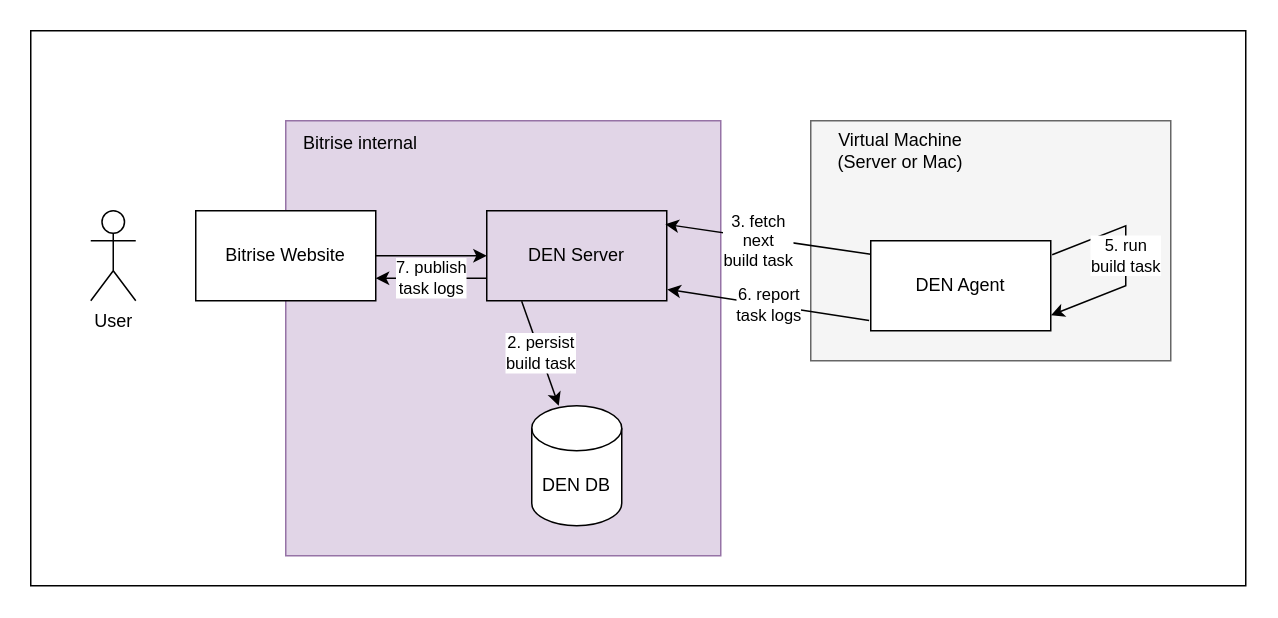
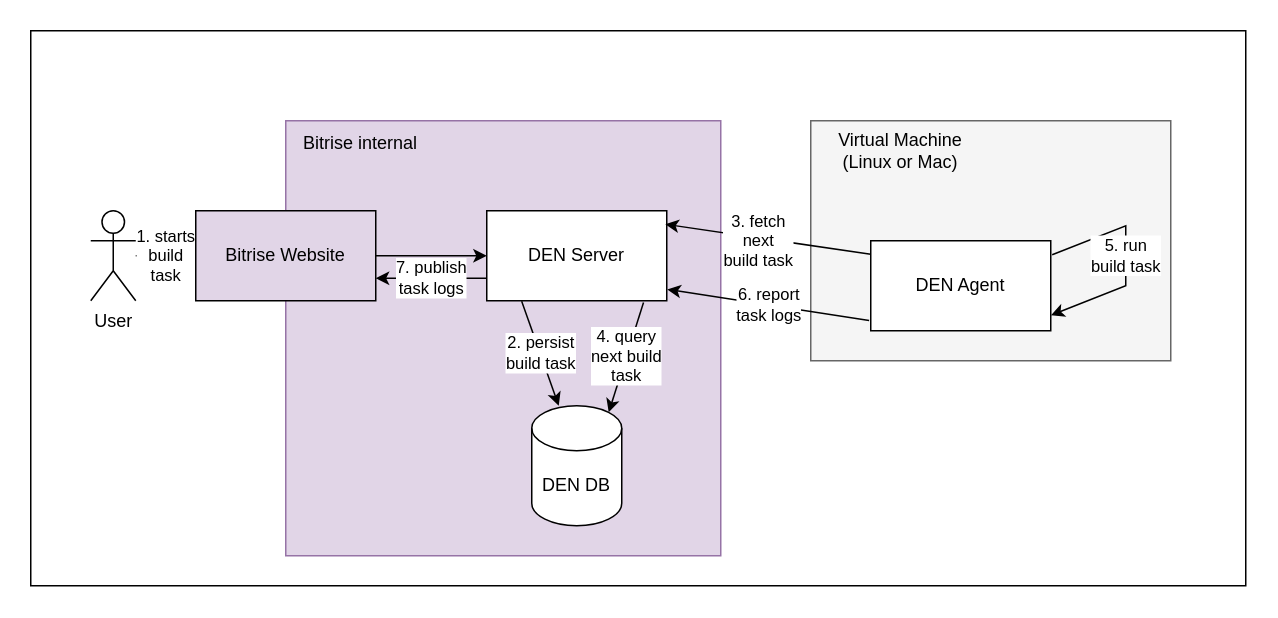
node "Virtual Machine (Server or Mac)": label "Virtual Machine (Server or Mac)" -> "Virtual Machine (Linux or Mac)"
edge "User" -> "Bitrise Website": added, label "1. starts build task"
node "Bitrise Website": fillcolor #ffffff -> #e1d5e7
node "DEN Server": fillcolor #e1d5e7 -> #ffffff
edge "DEN Server" -> "DEN DB": added, label "4. query next build task"
